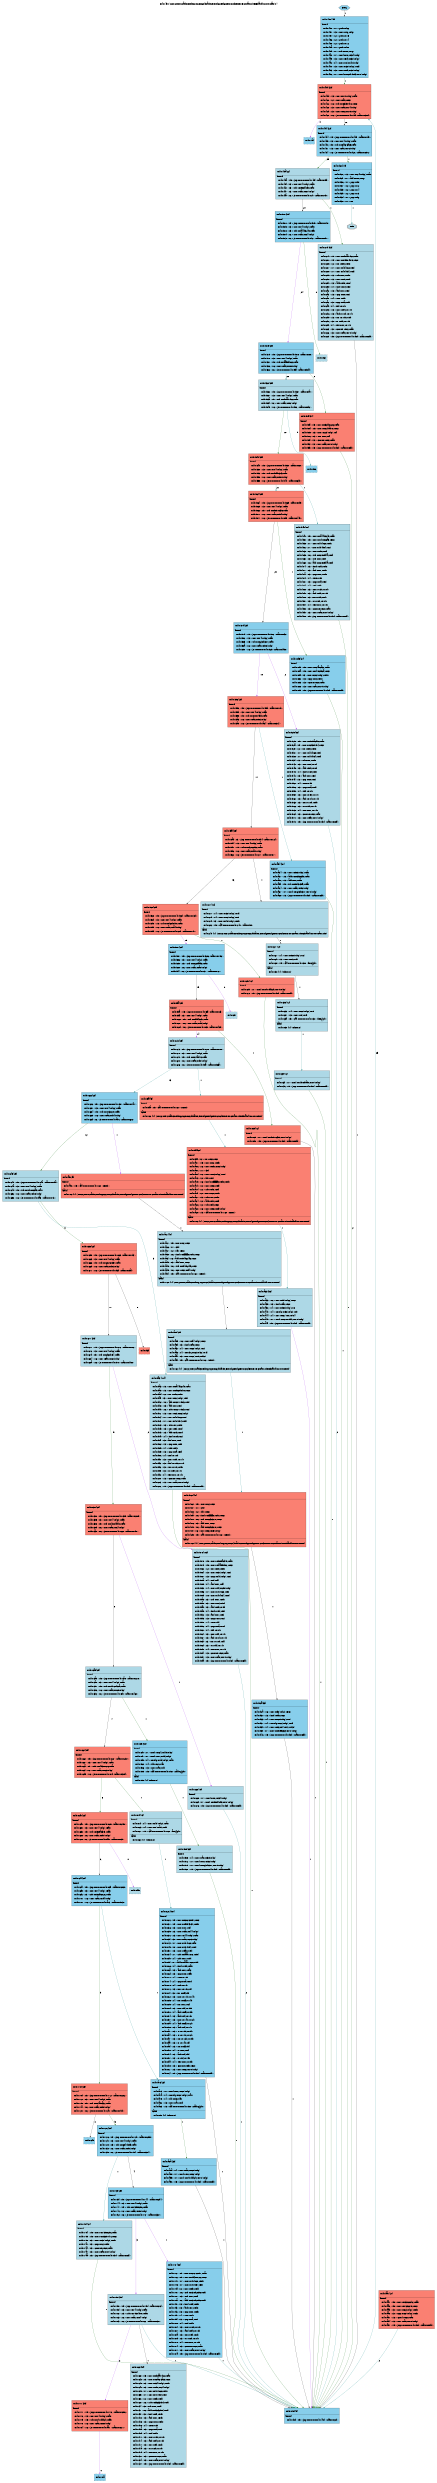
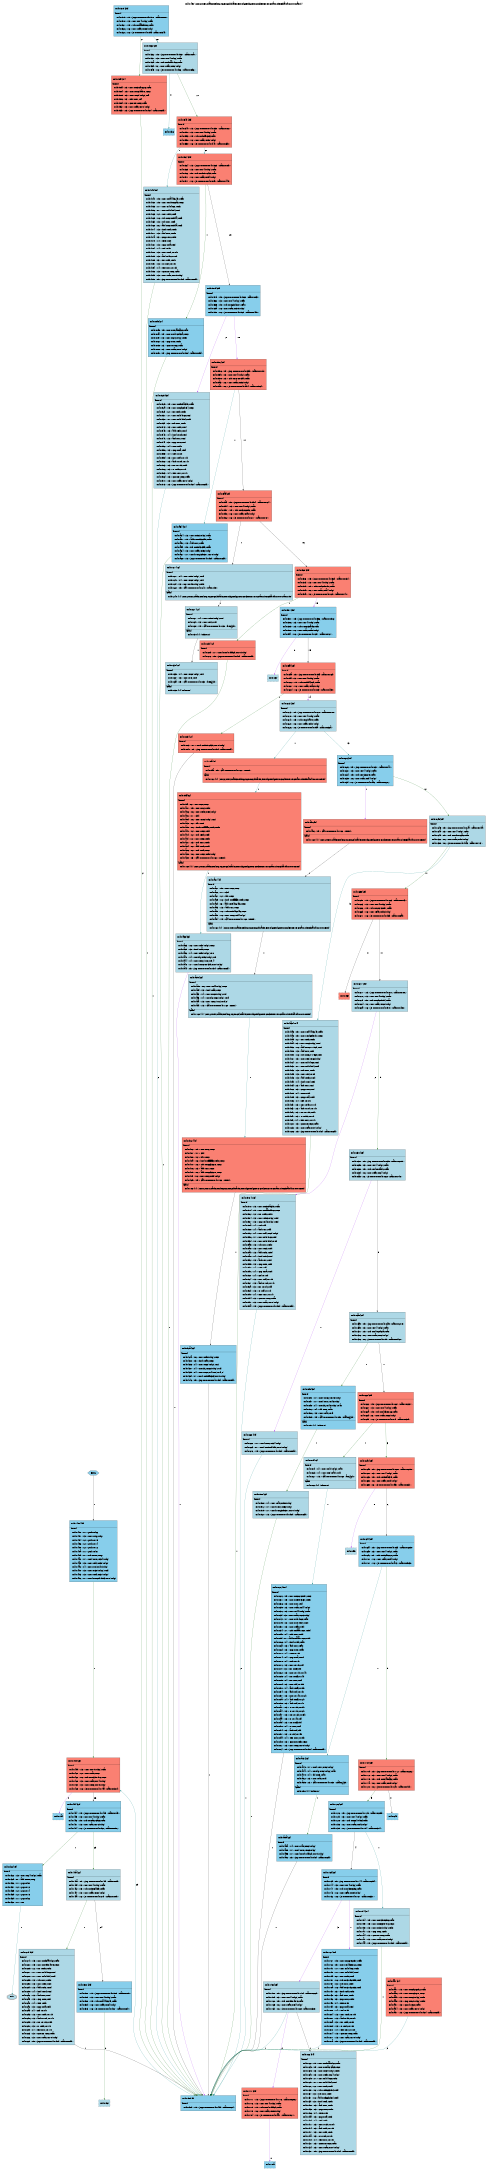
edge "0x401500 [25]" -> "0x401519 [25]": removed, label "24"
node "0x401c3f [12]": removed
node "0x401690 [25]": fillcolor salmon -> lightblue
